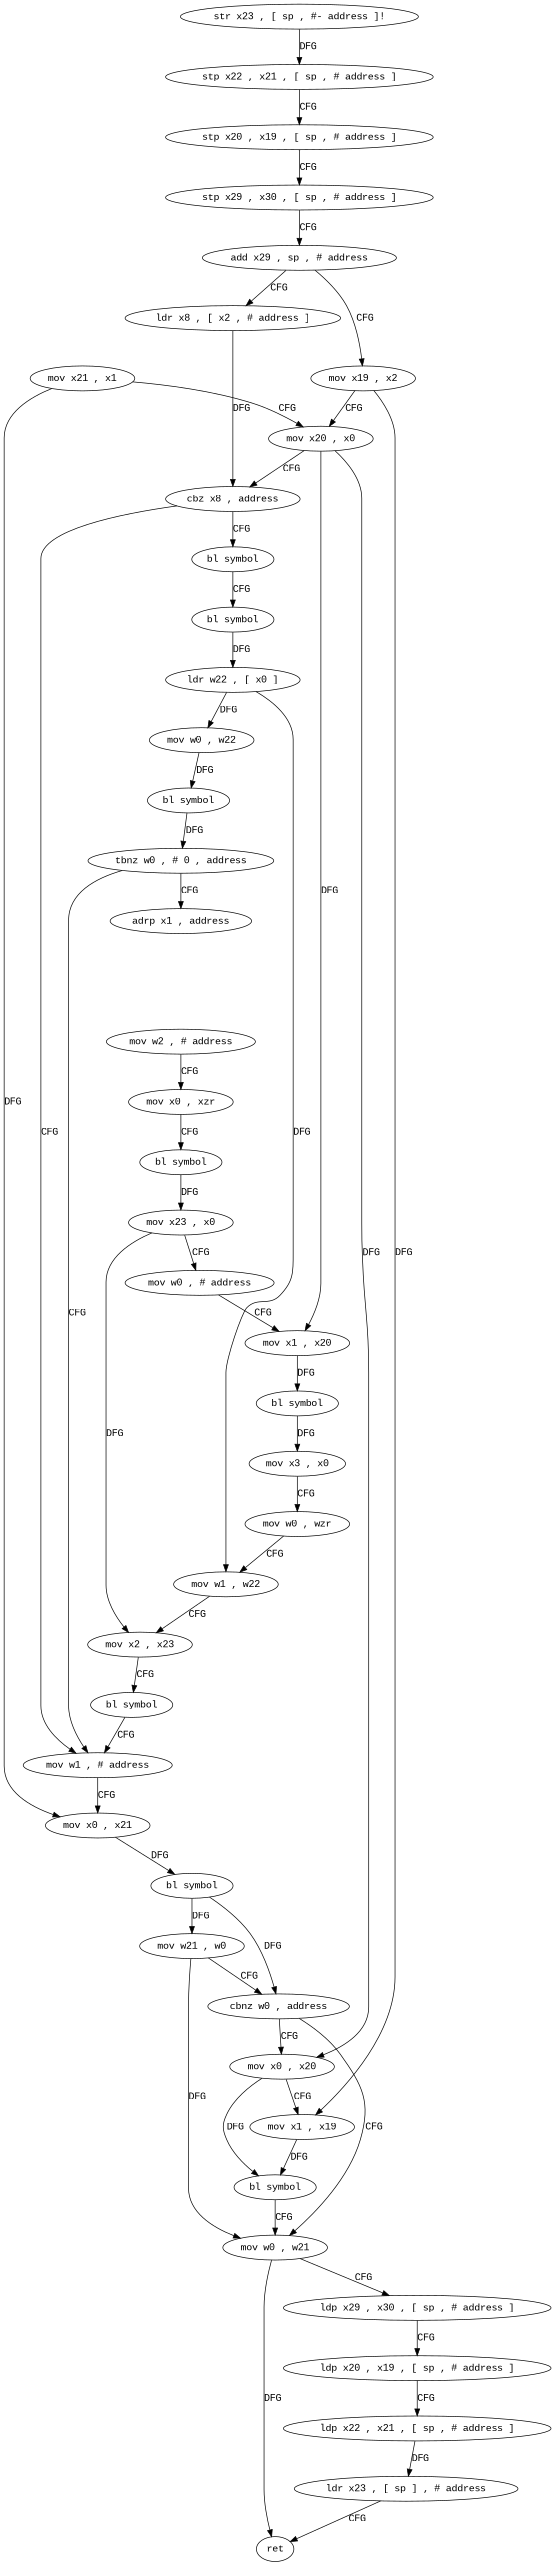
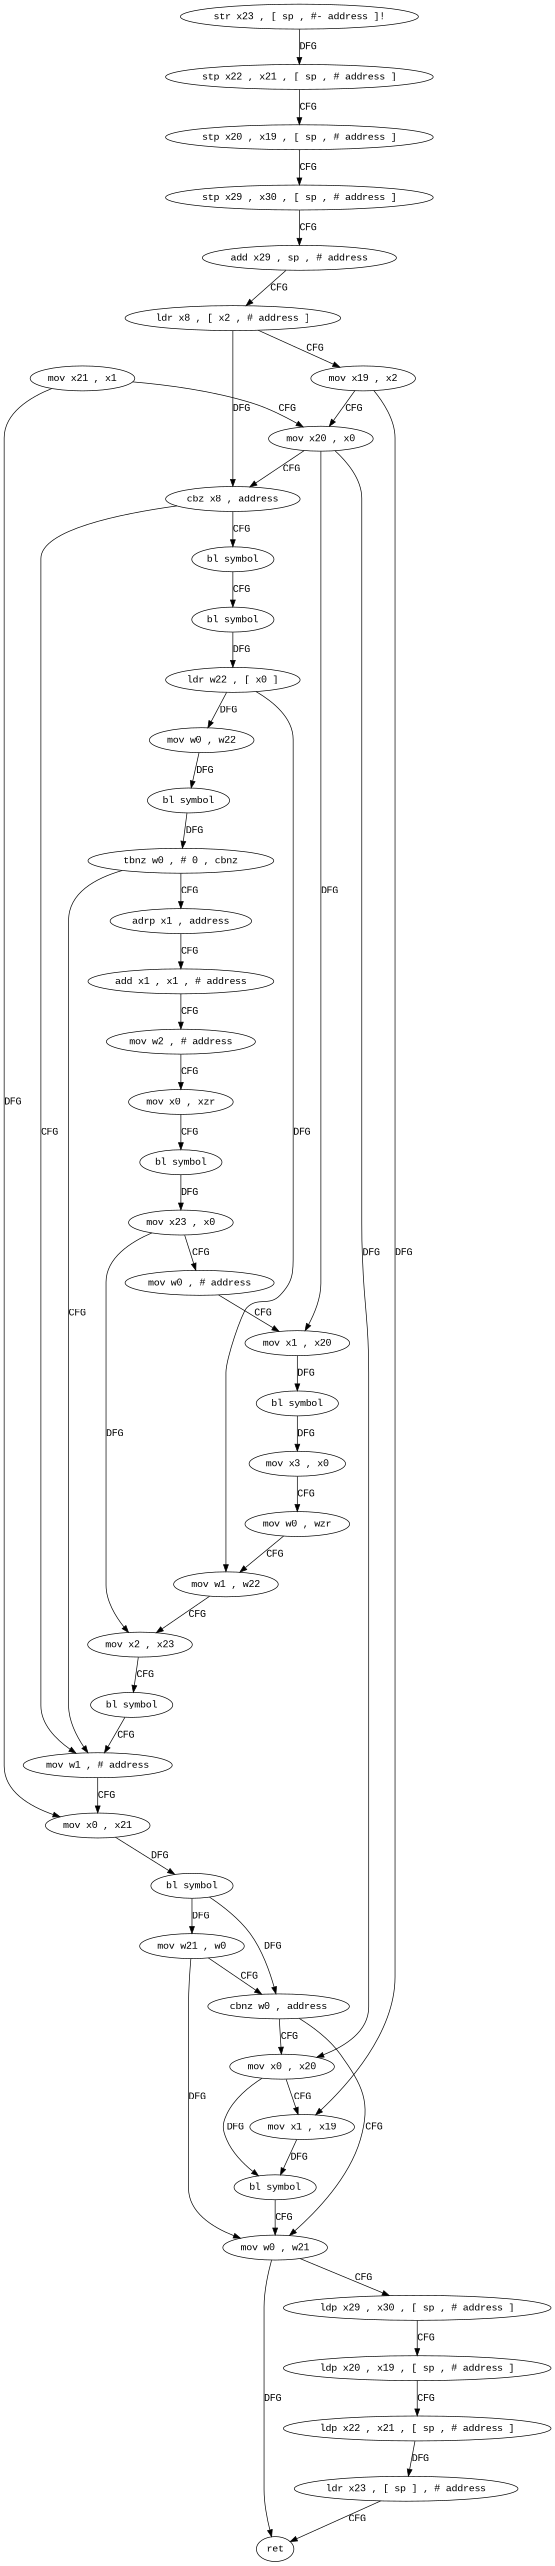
edge "add x29 , sp , # address" -> "mov x19 , x2": now "ldr x8 , [ x2 , # address ]" -> "mov x19 , x2"
node "tbnz w0 , # 0 , address": label "tbnz w0 , # 0 , address" -> "tbnz w0 , # 0 , cbnz"
node "add x1 , x1 , # address": added
